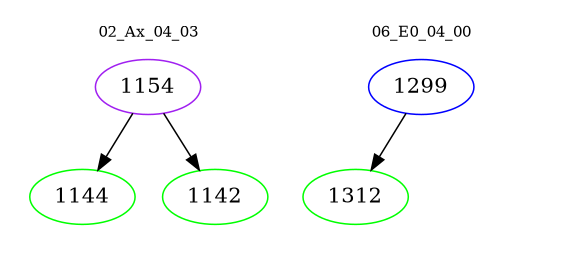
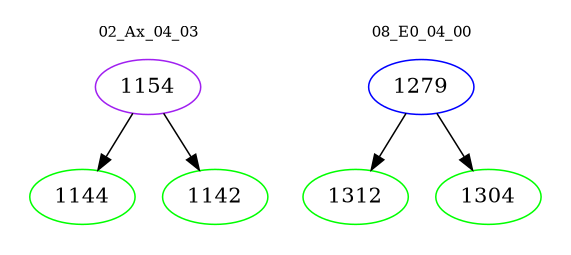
cluster "06_E0_04_00": label "06_E0_04_00" -> "08_E0_04_00"
node "1299": label "1299" -> "1279"
node "1304": added
